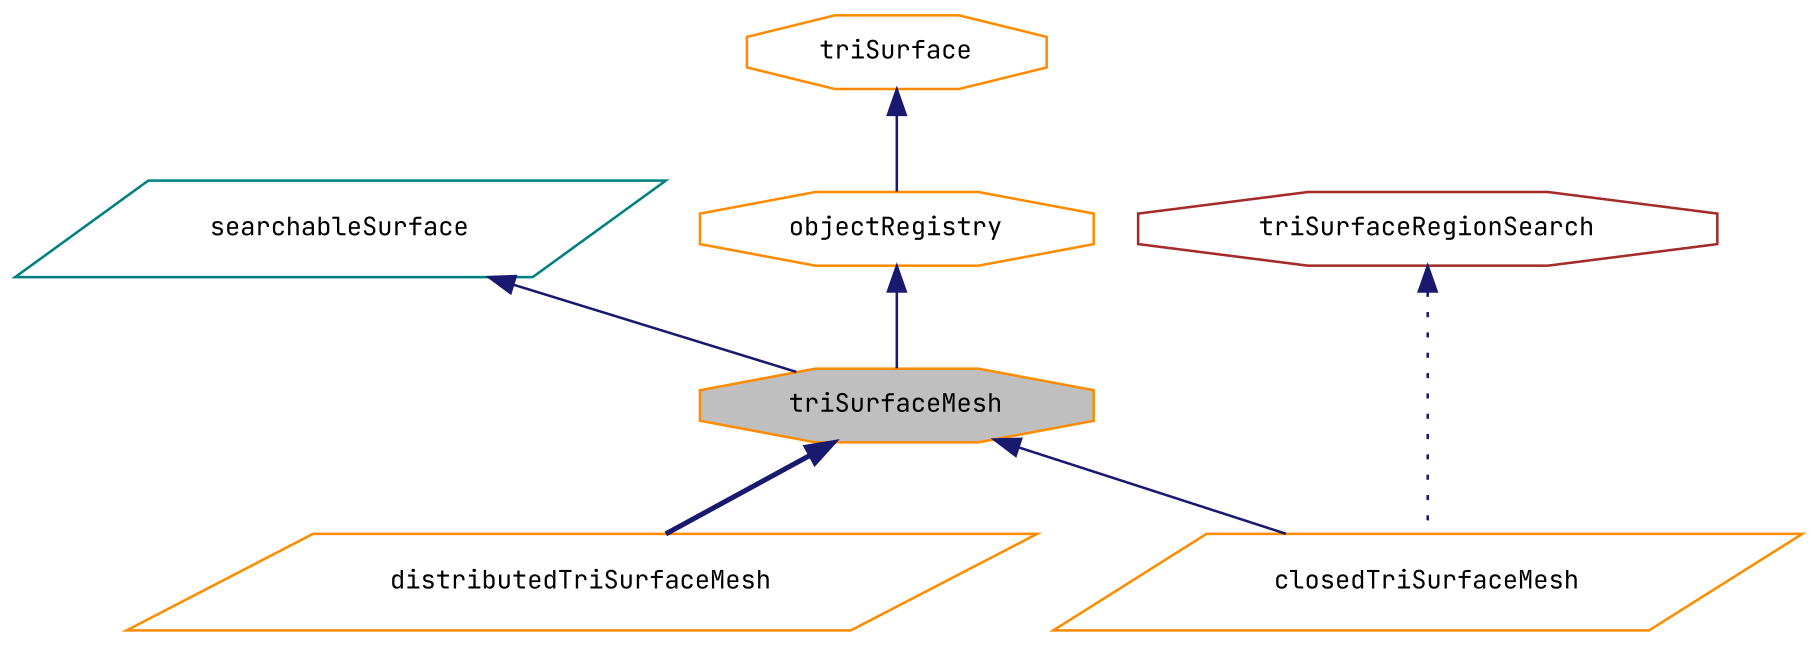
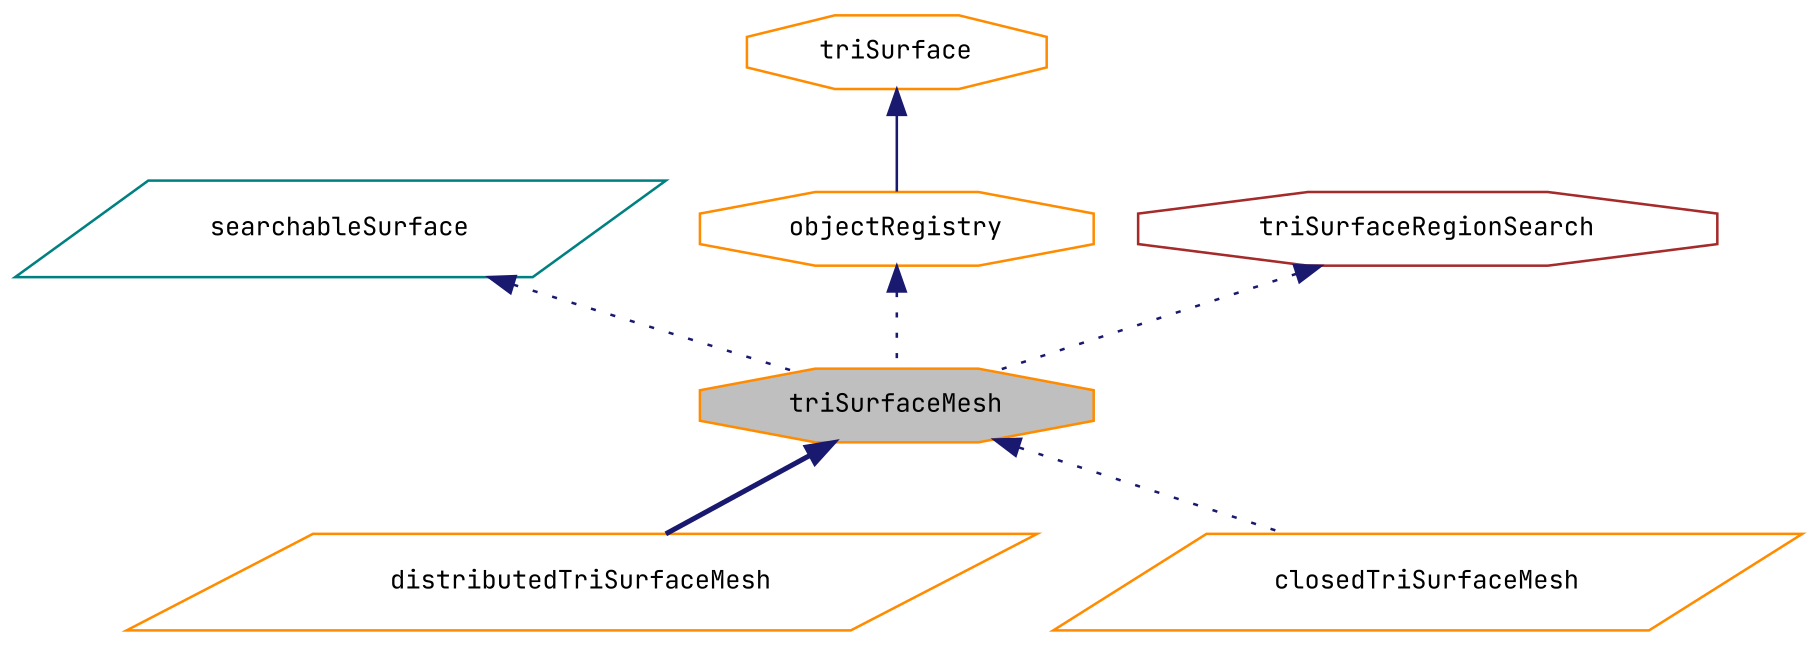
edge "triSurfaceMesh" -> "searchableSurface": style solid -> dotted
edge "triSurfaceMesh" -> "objectRegistry": style solid -> dotted
edge "closedTriSurfaceMesh" -> "triSurfaceRegionSearch": now "triSurfaceMesh" -> "triSurfaceRegionSearch"
edge "closedTriSurfaceMesh" -> "triSurfaceMesh": style solid -> dotted
